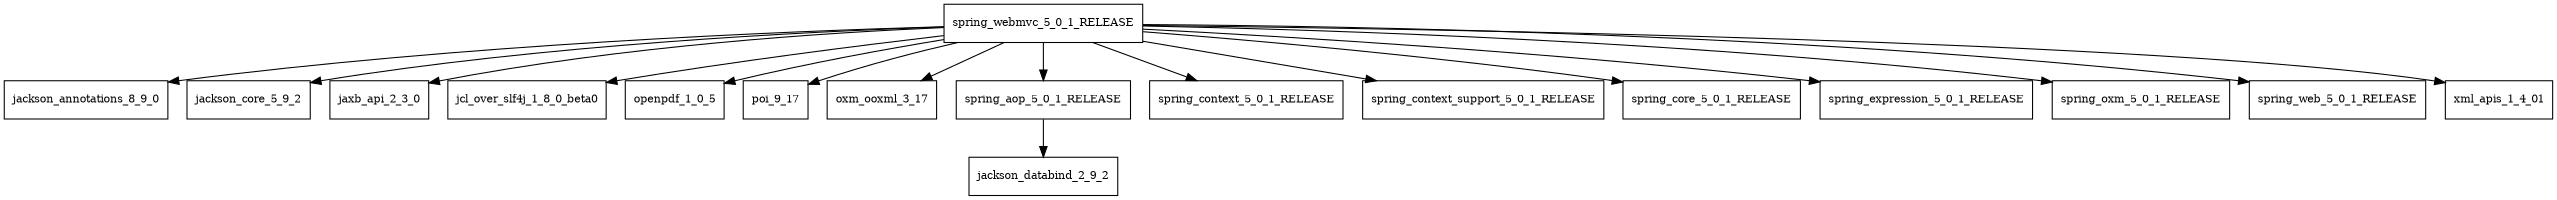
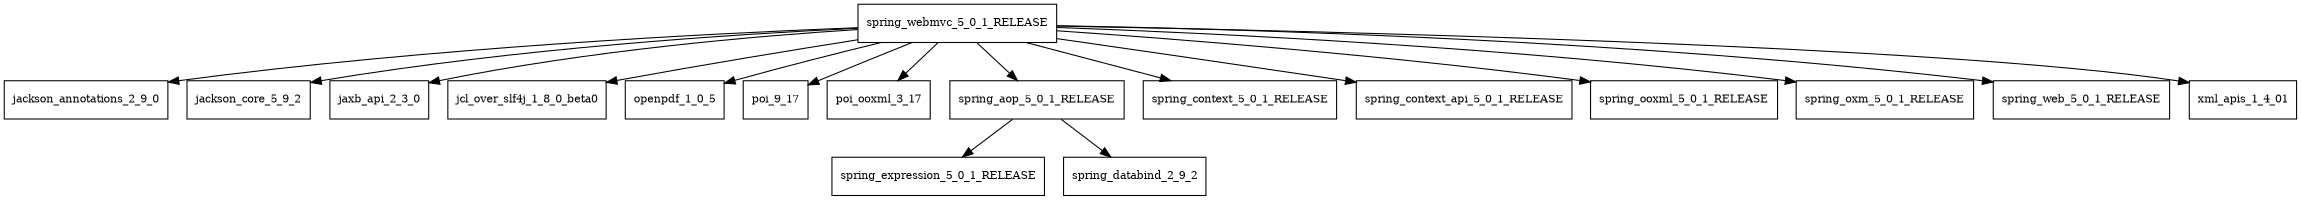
edge "spring_webmvc_5_0_1_RELEASE" -> "spring_expression_5_0_1_RELEASE": now "spring_aop_5_0_1_RELEASE" -> "spring_expression_5_0_1_RELEASE"
node "jackson_annotations_8_9_0": label "jackson_annotations_8_9_0" -> "jackson_annotations_2_9_0"
node "oxm_ooxml_3_17": label "oxm_ooxml_3_17" -> "poi_ooxml_3_17"
node "spring_context_support_5_0_1_RELEASE": label "spring_context_support_5_0_1_RELEASE" -> "spring_context_api_5_0_1_RELEASE"
node "spring_core_5_0_1_RELEASE": label "spring_core_5_0_1_RELEASE" -> "spring_ooxml_5_0_1_RELEASE"
node "jackson_databind_2_9_2": label "jackson_databind_2_9_2" -> "spring_databind_2_9_2"
